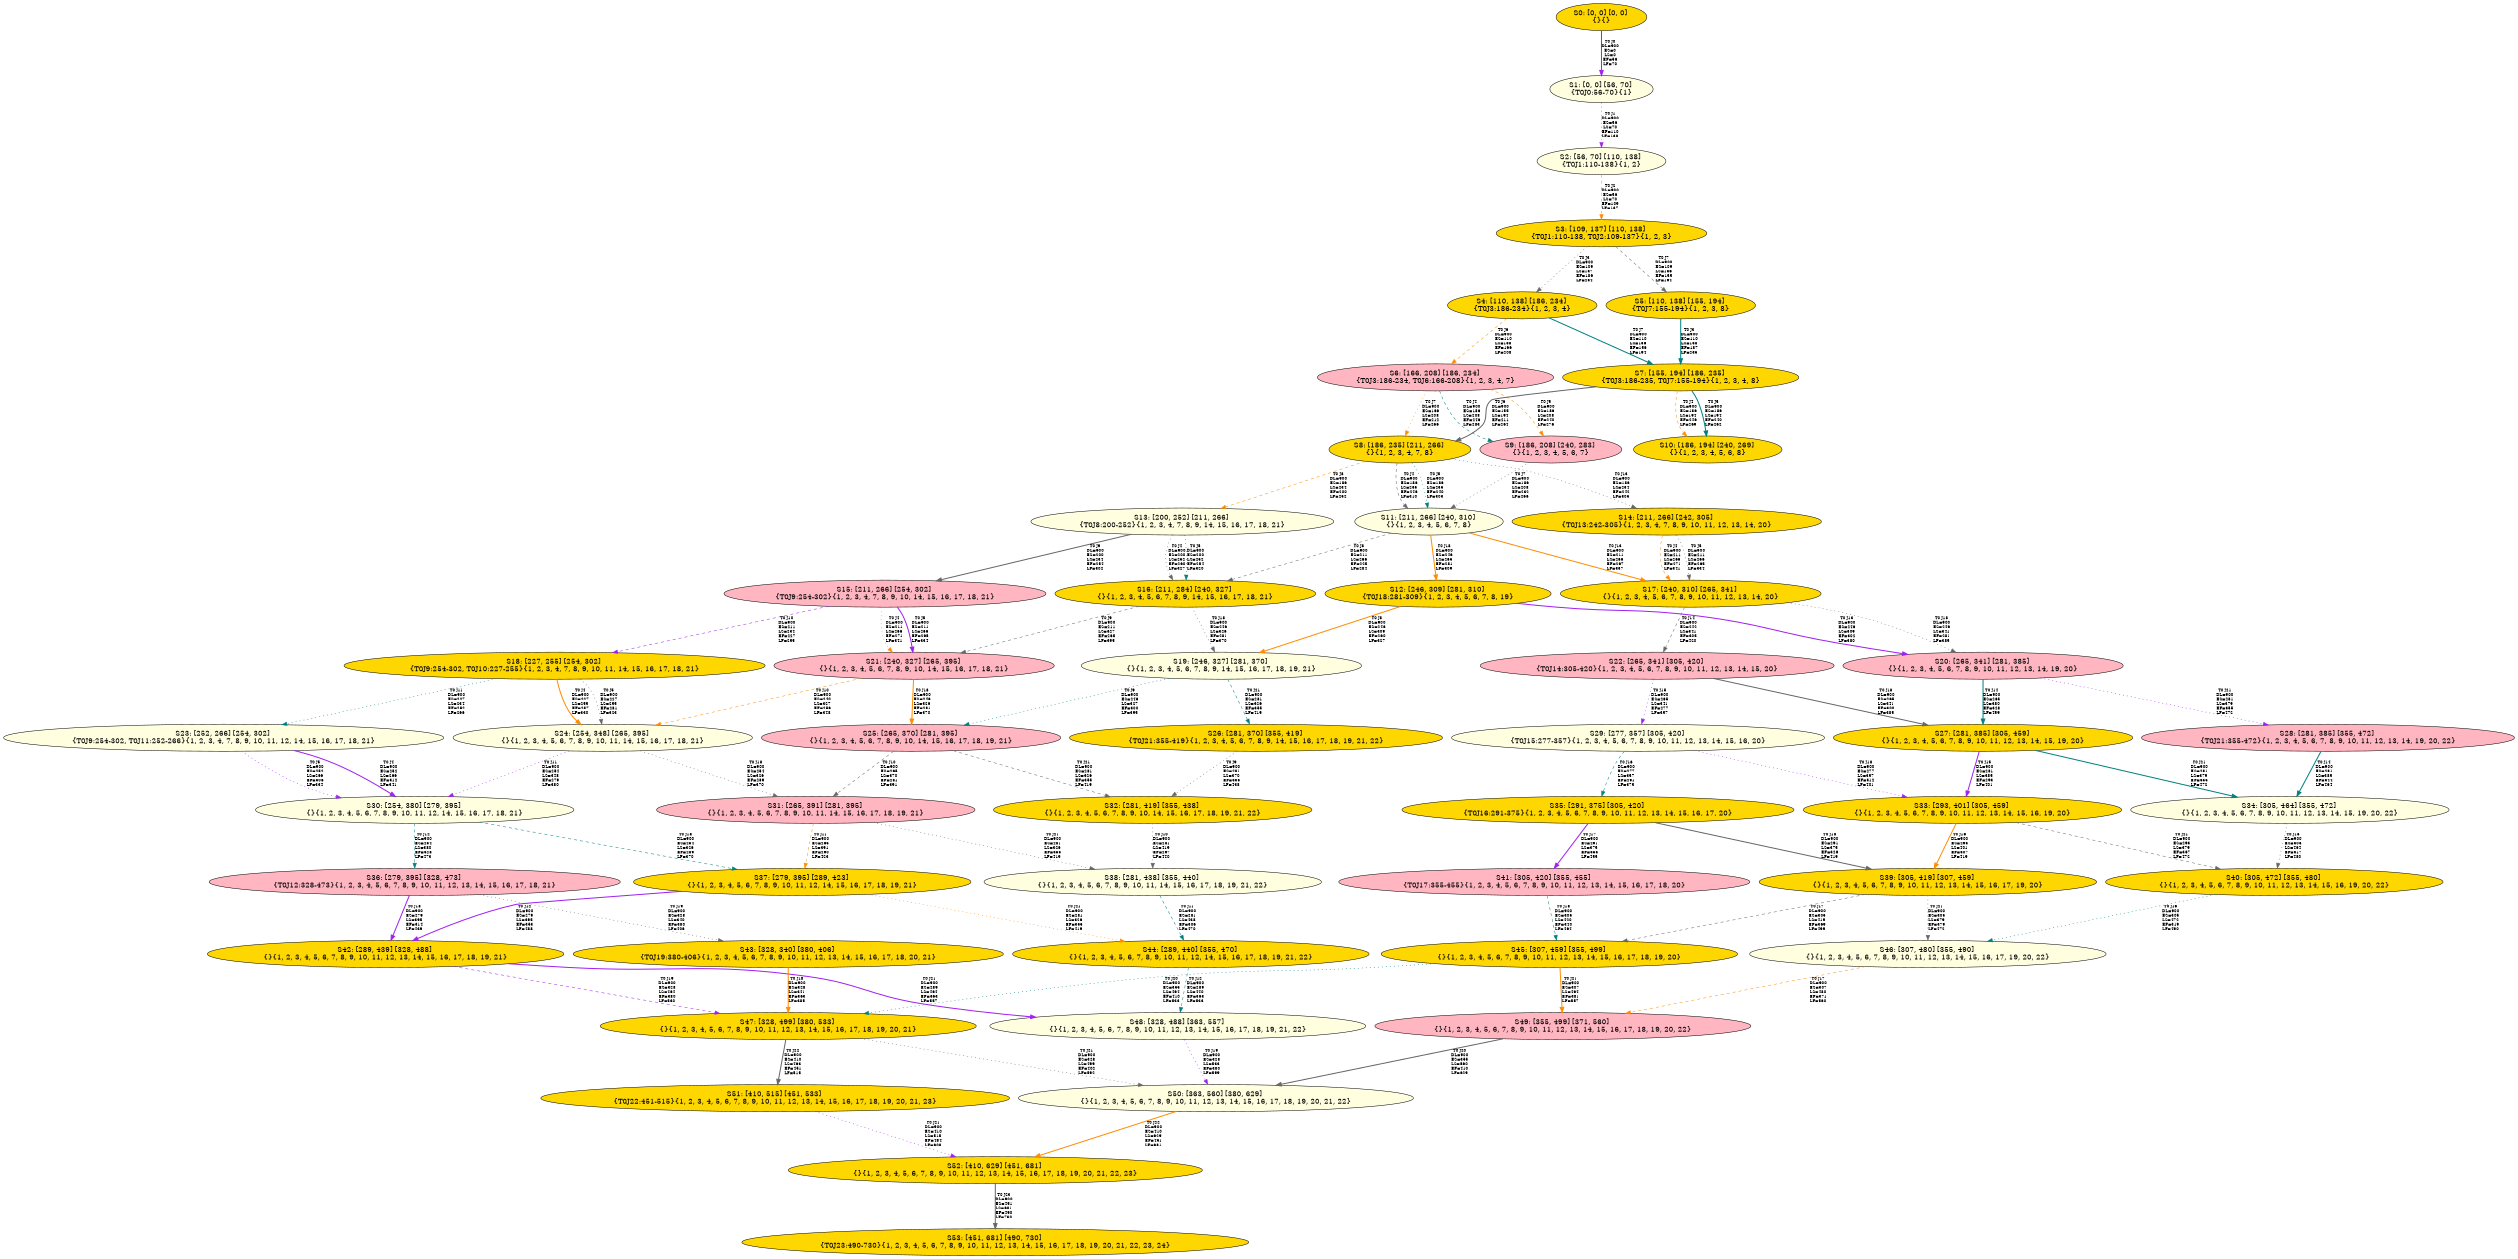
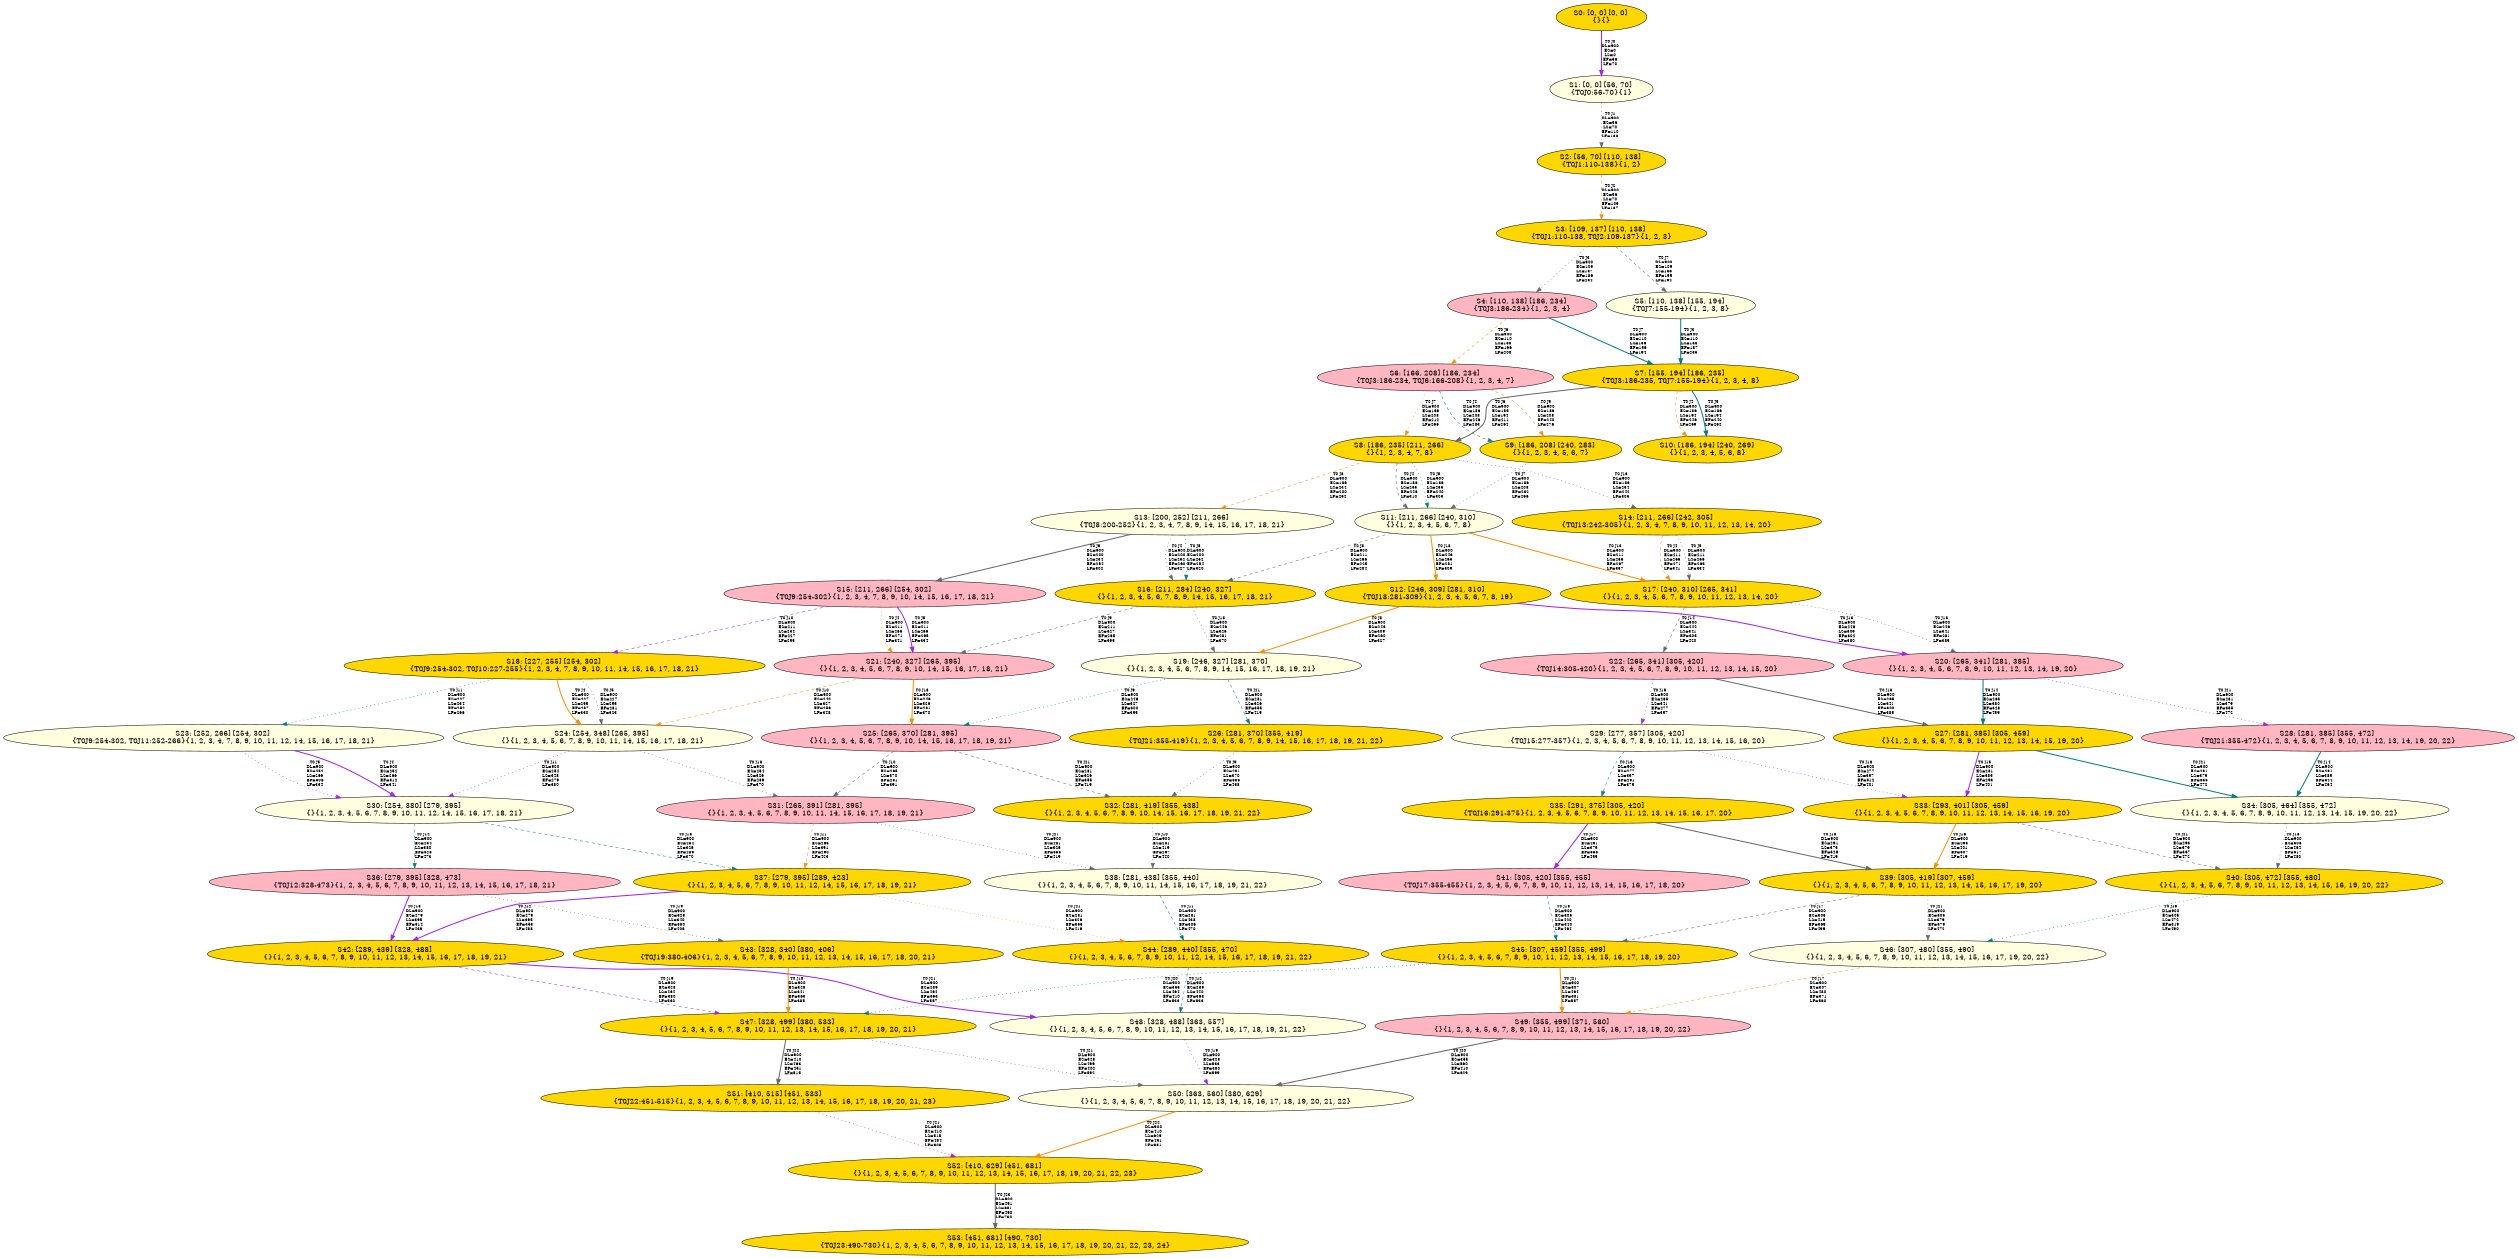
edge "S1: [0, 0] [56, 70] {T0J0:56-70}{1}" -> "S2: [56, 70] [110, 138] {T0J1:110-138}{1, 2}": color purple -> gray40
node "S2: [56, 70] [110, 138] {T0J1:110-138}{1, 2}": fillcolor lightyellow -> gold
node "S4: [110, 138] [186, 234] {T0J3:186-234}{1, 2, 3, 4}": fillcolor gold -> lightpink
node "S5: [110, 138] [155, 194] {T0J7:155-194}{1, 2, 3, 8}": fillcolor gold -> lightyellow
node "S9: [186, 208] [240, 283] {}{1, 2, 3, 4, 5, 6, 7}": fillcolor lightpink -> gold
